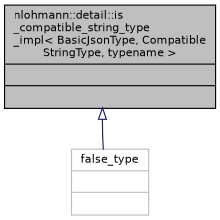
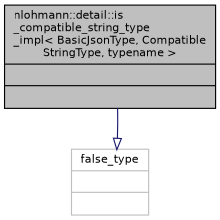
edge "false_type" -> "nlohmann::detail::is": reversed
